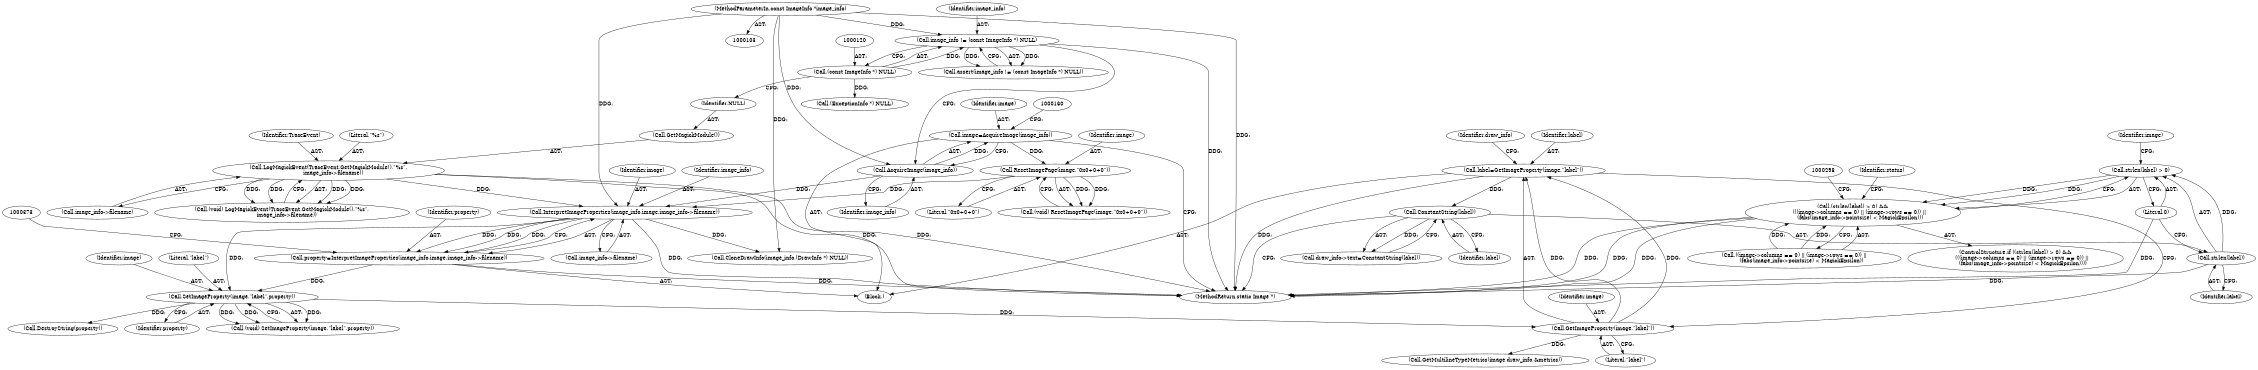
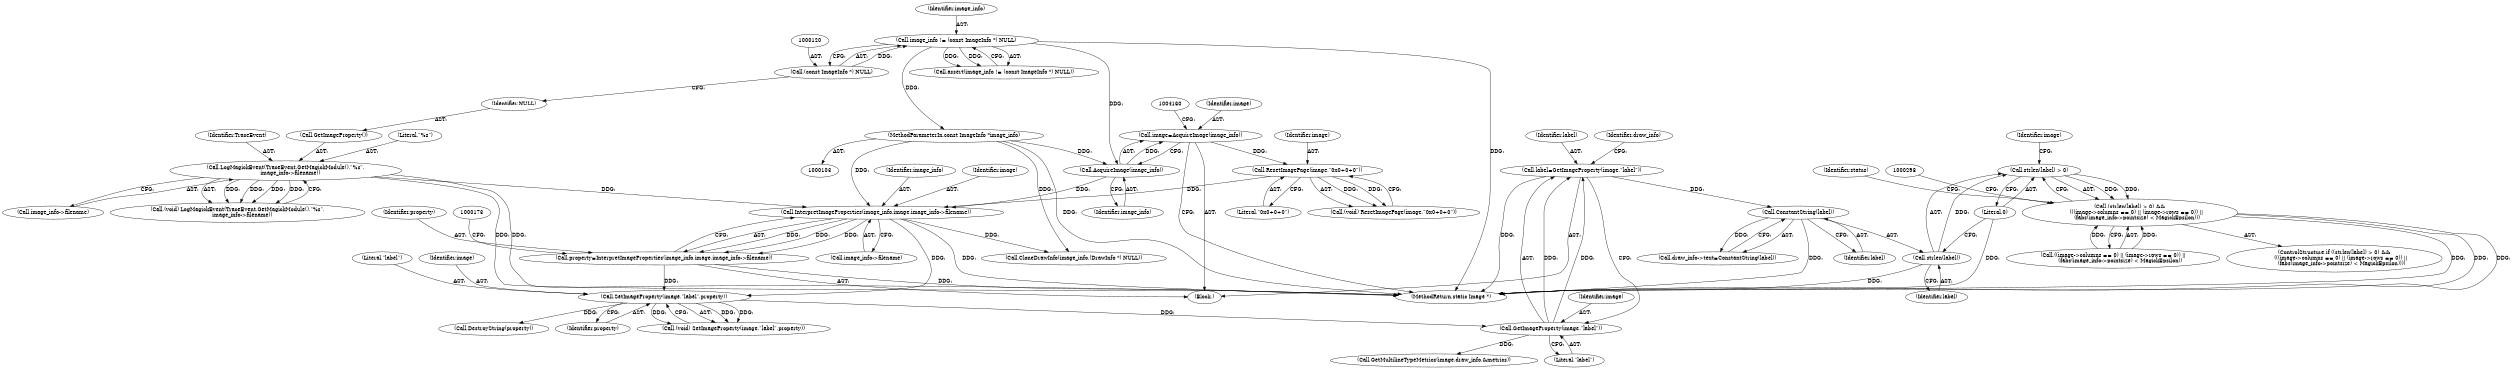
edge "(MethodParameterIn,const ImageInfo *image_info)" -> "(Call,image_info != (const ImageInfo *) NULL)": reversed
node "(Call,(ExceptionInfo *) NULL)": removed
edge "(Call,image_info != (const ImageInfo *) NULL)" -> "(Call,AcquireImage(image_info))": label "CFG: " -> "DDG: "
node "1000160": label "1000160" -> "1004160"
node "(Call,GetMagickModule())": label "(Call,GetMagickModule())" -> "(Call,GetImageProperty())"
node "1000373": label "1000373" -> "1000173"
edge "(Call,ConstantString(label))" -> "(MethodReturn,static Image *)": label "CFG: " -> "DDG: "
